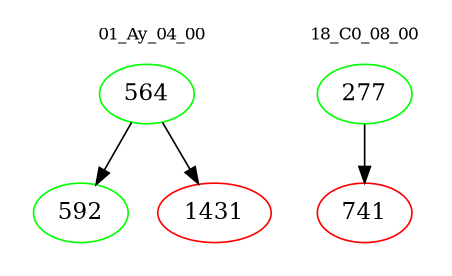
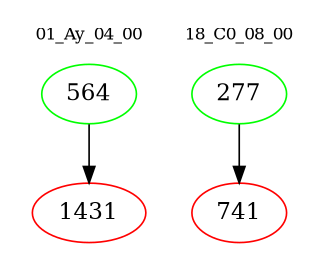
node "592": removed
